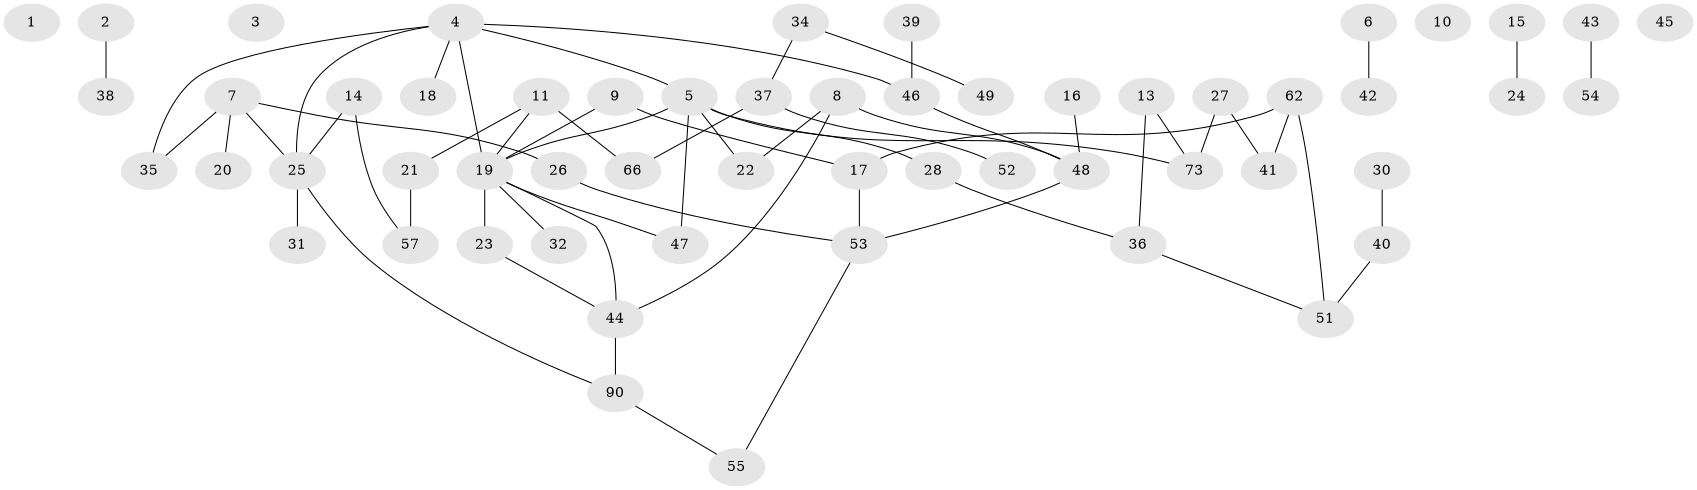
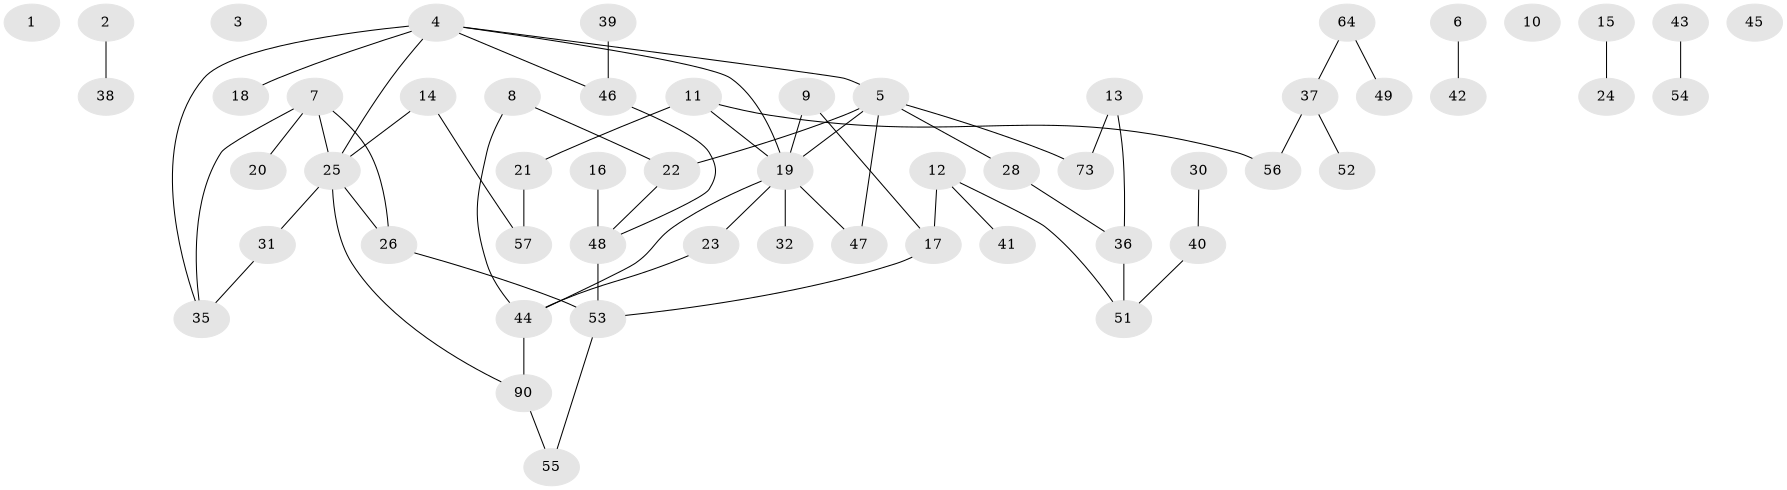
node "34": label "34" -> "64"
node "27": removed
node "62": label "62" -> "12"
edge "8" -- "48": now "22" -- "48"
node "66": label "66" -> "56"
edge "25" -- "26": added
edge "31" -- "35": added
